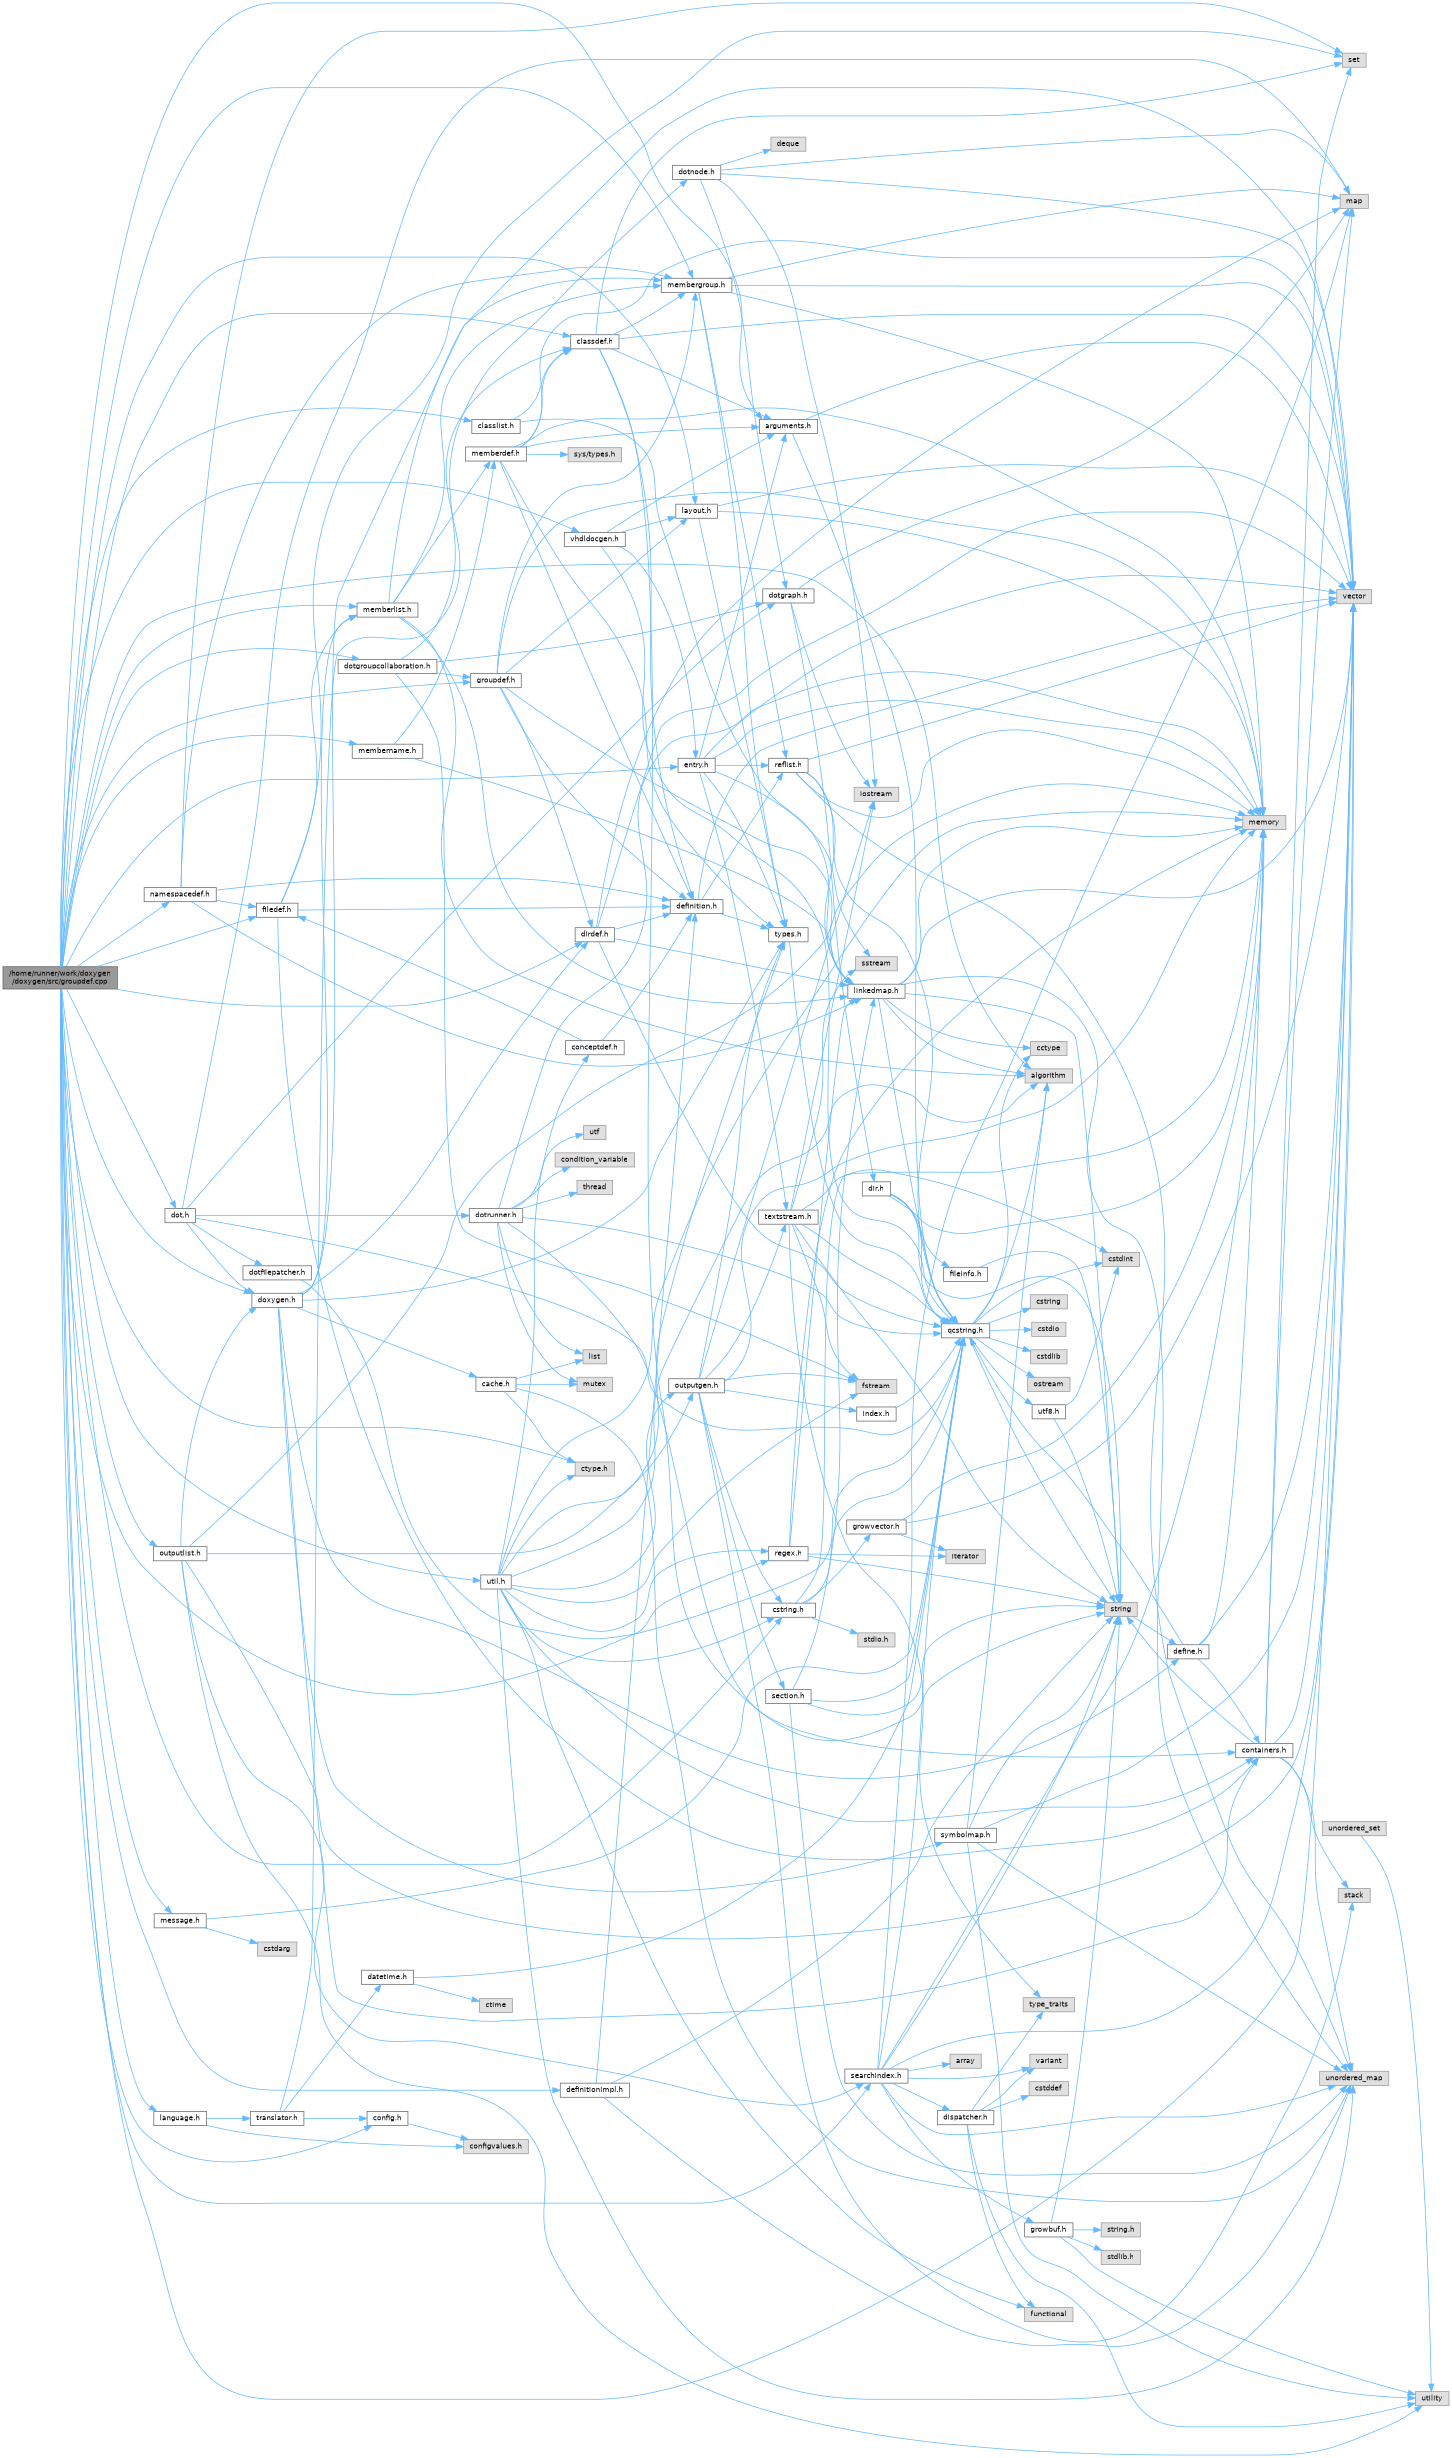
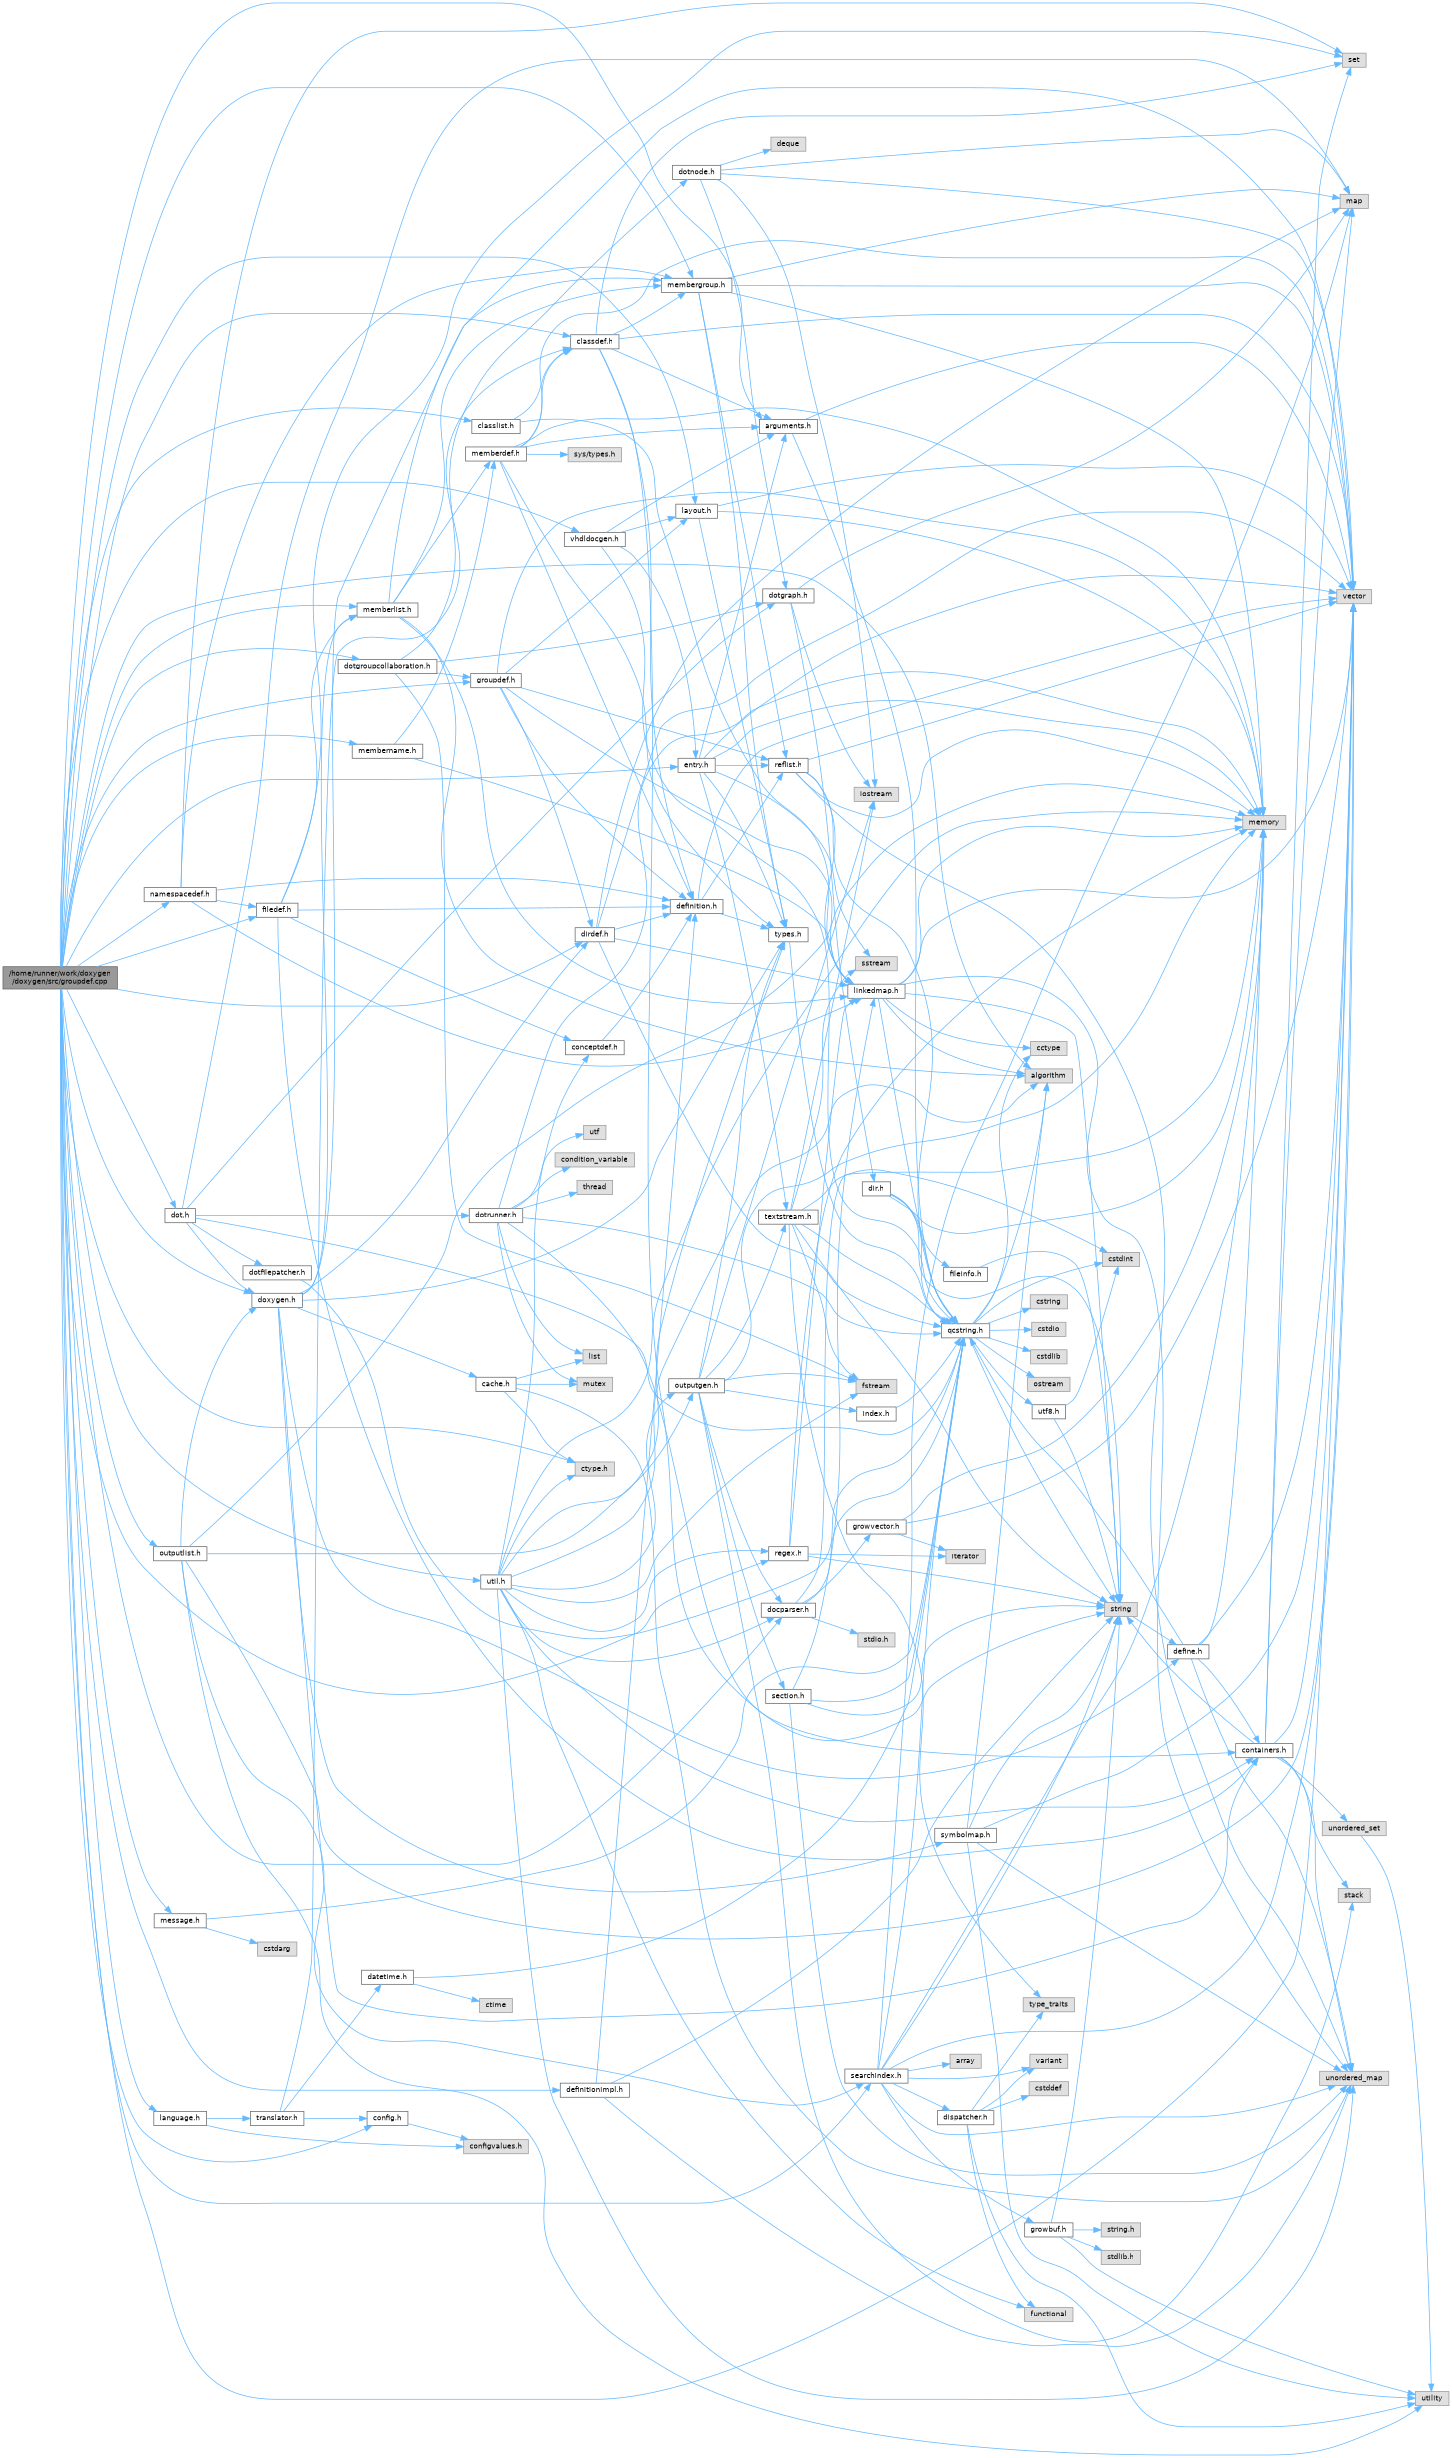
edge "groupdef.h" -> "membergroup.h": now "groupdef.h" -> "reflist.h"
edge "conceptdef.h" -> "filedef.h": reversed
node "cstring.h": label "cstring.h" -> "docparser.h"
edge "containers.h" -> "unordered_set": added
edge "define.h" -> "unordered_map": added
